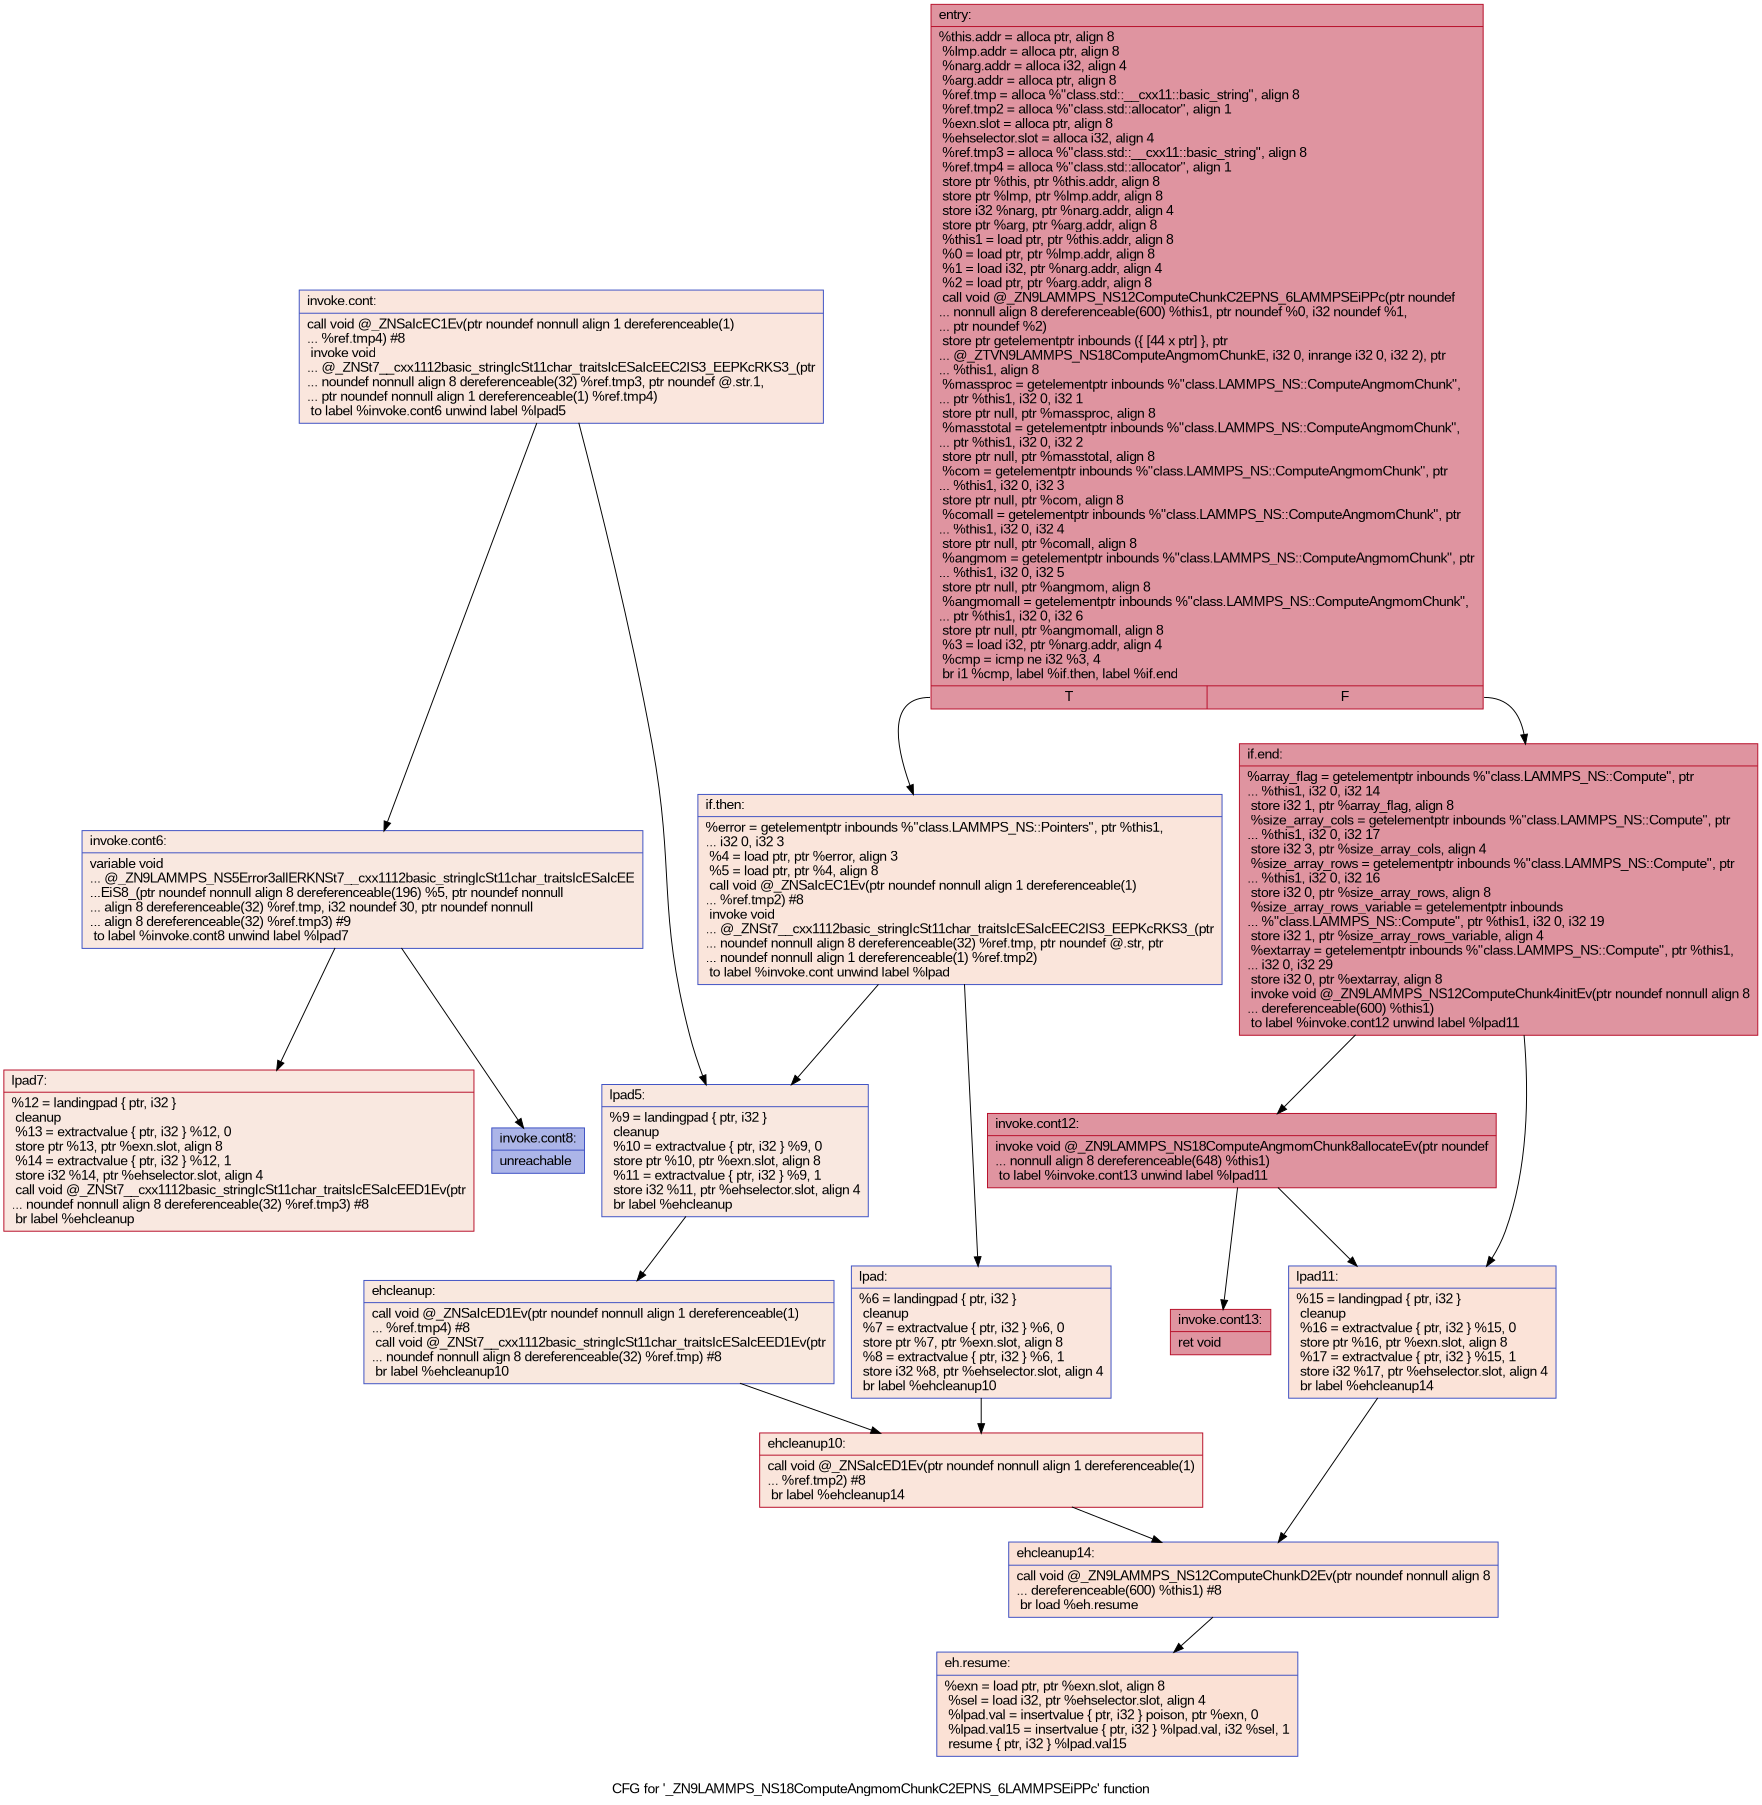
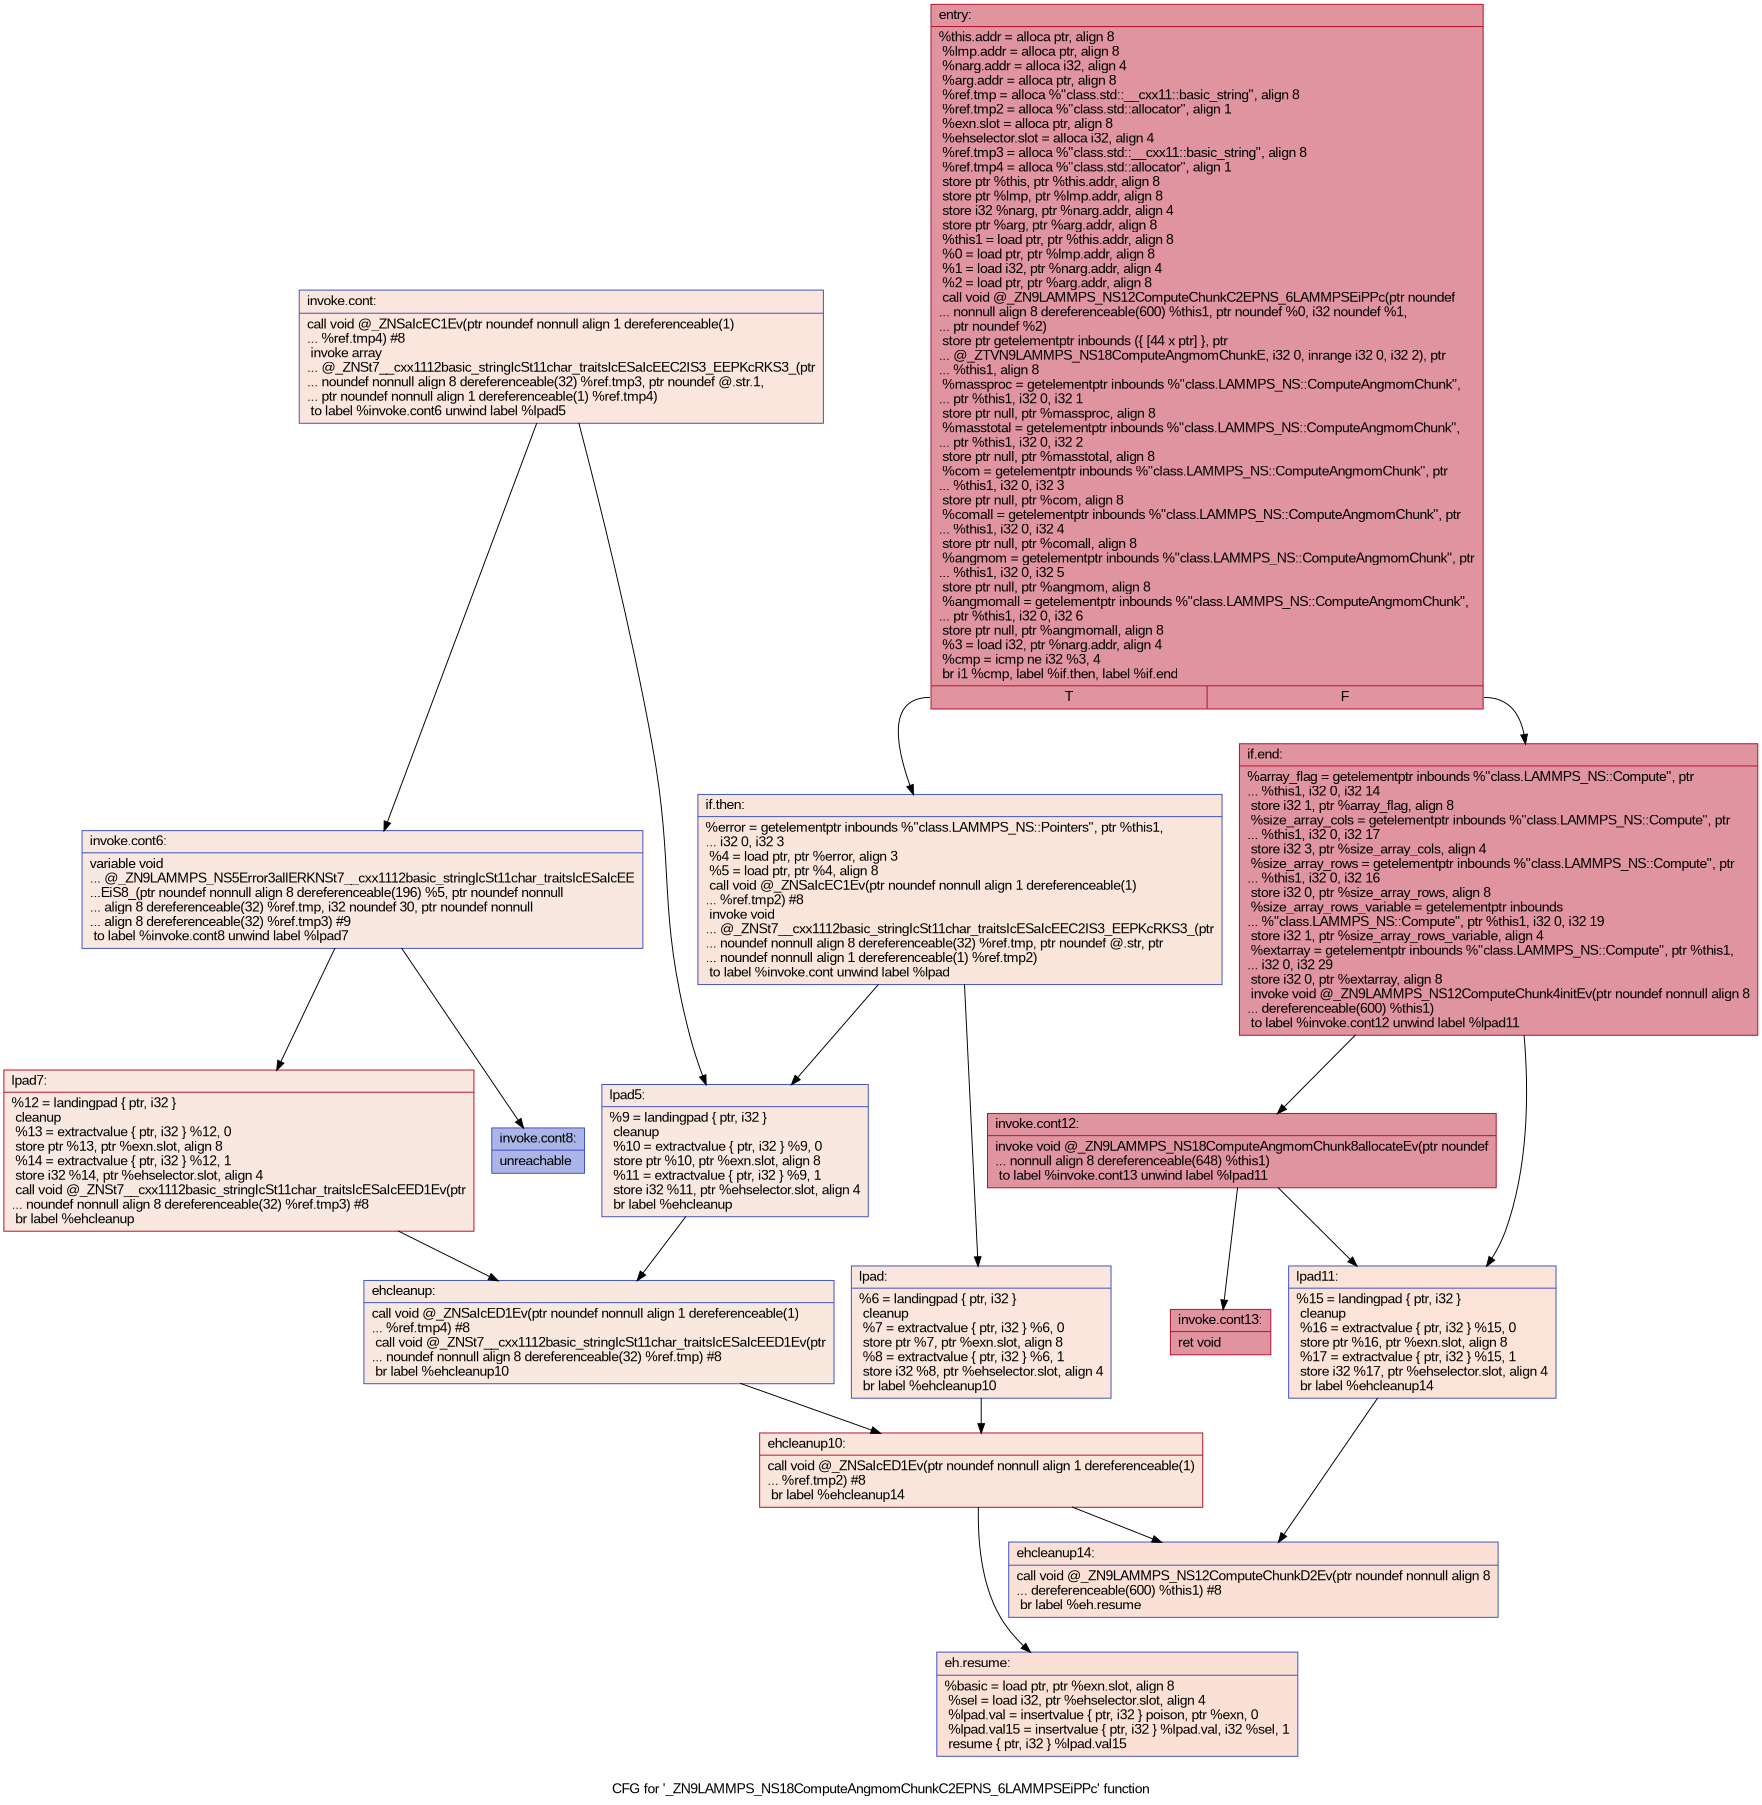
node "invoke.cont:": text "invoke void" -> "invoke array"
edge "lpad7:" -> "ehcleanup:": added
node "ehcleanup14:": text "br load %eh.resume" -> "br label %eh.resume"
edge "ehcleanup14:" -> "eh.resume:": now "ehcleanup10:" -> "eh.resume:"
node "eh.resume:": text "%exn = load ptr, ptr %exn.slot, align 8" -> "%basic = load ptr, ptr %exn.slot, align 8"
